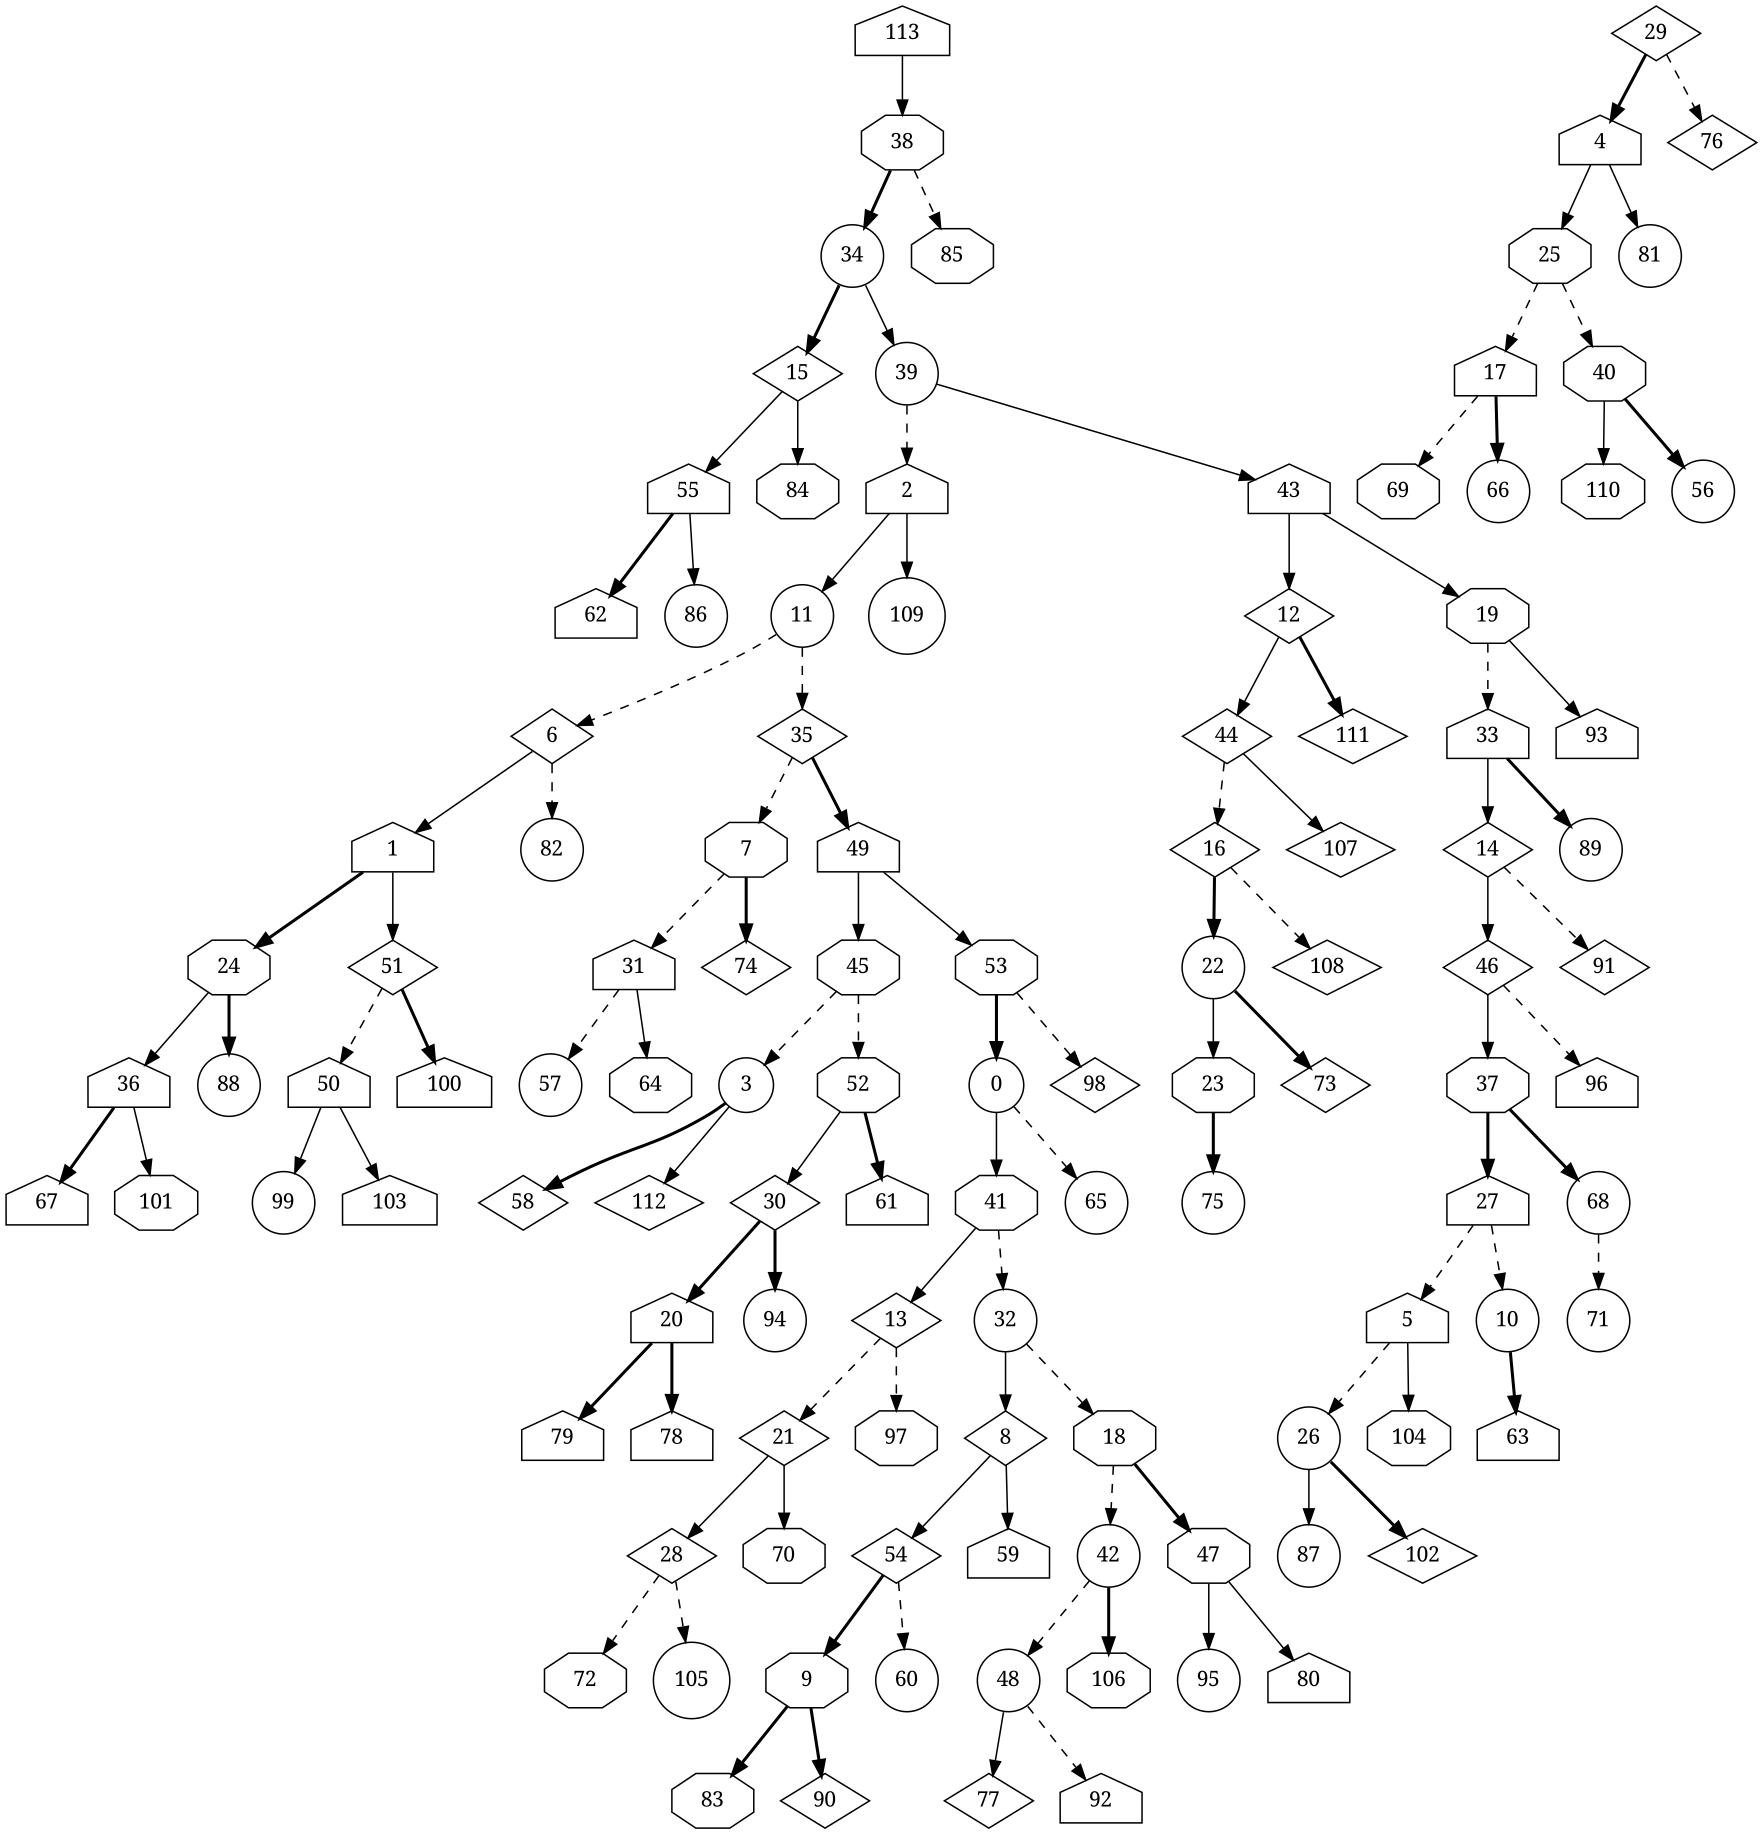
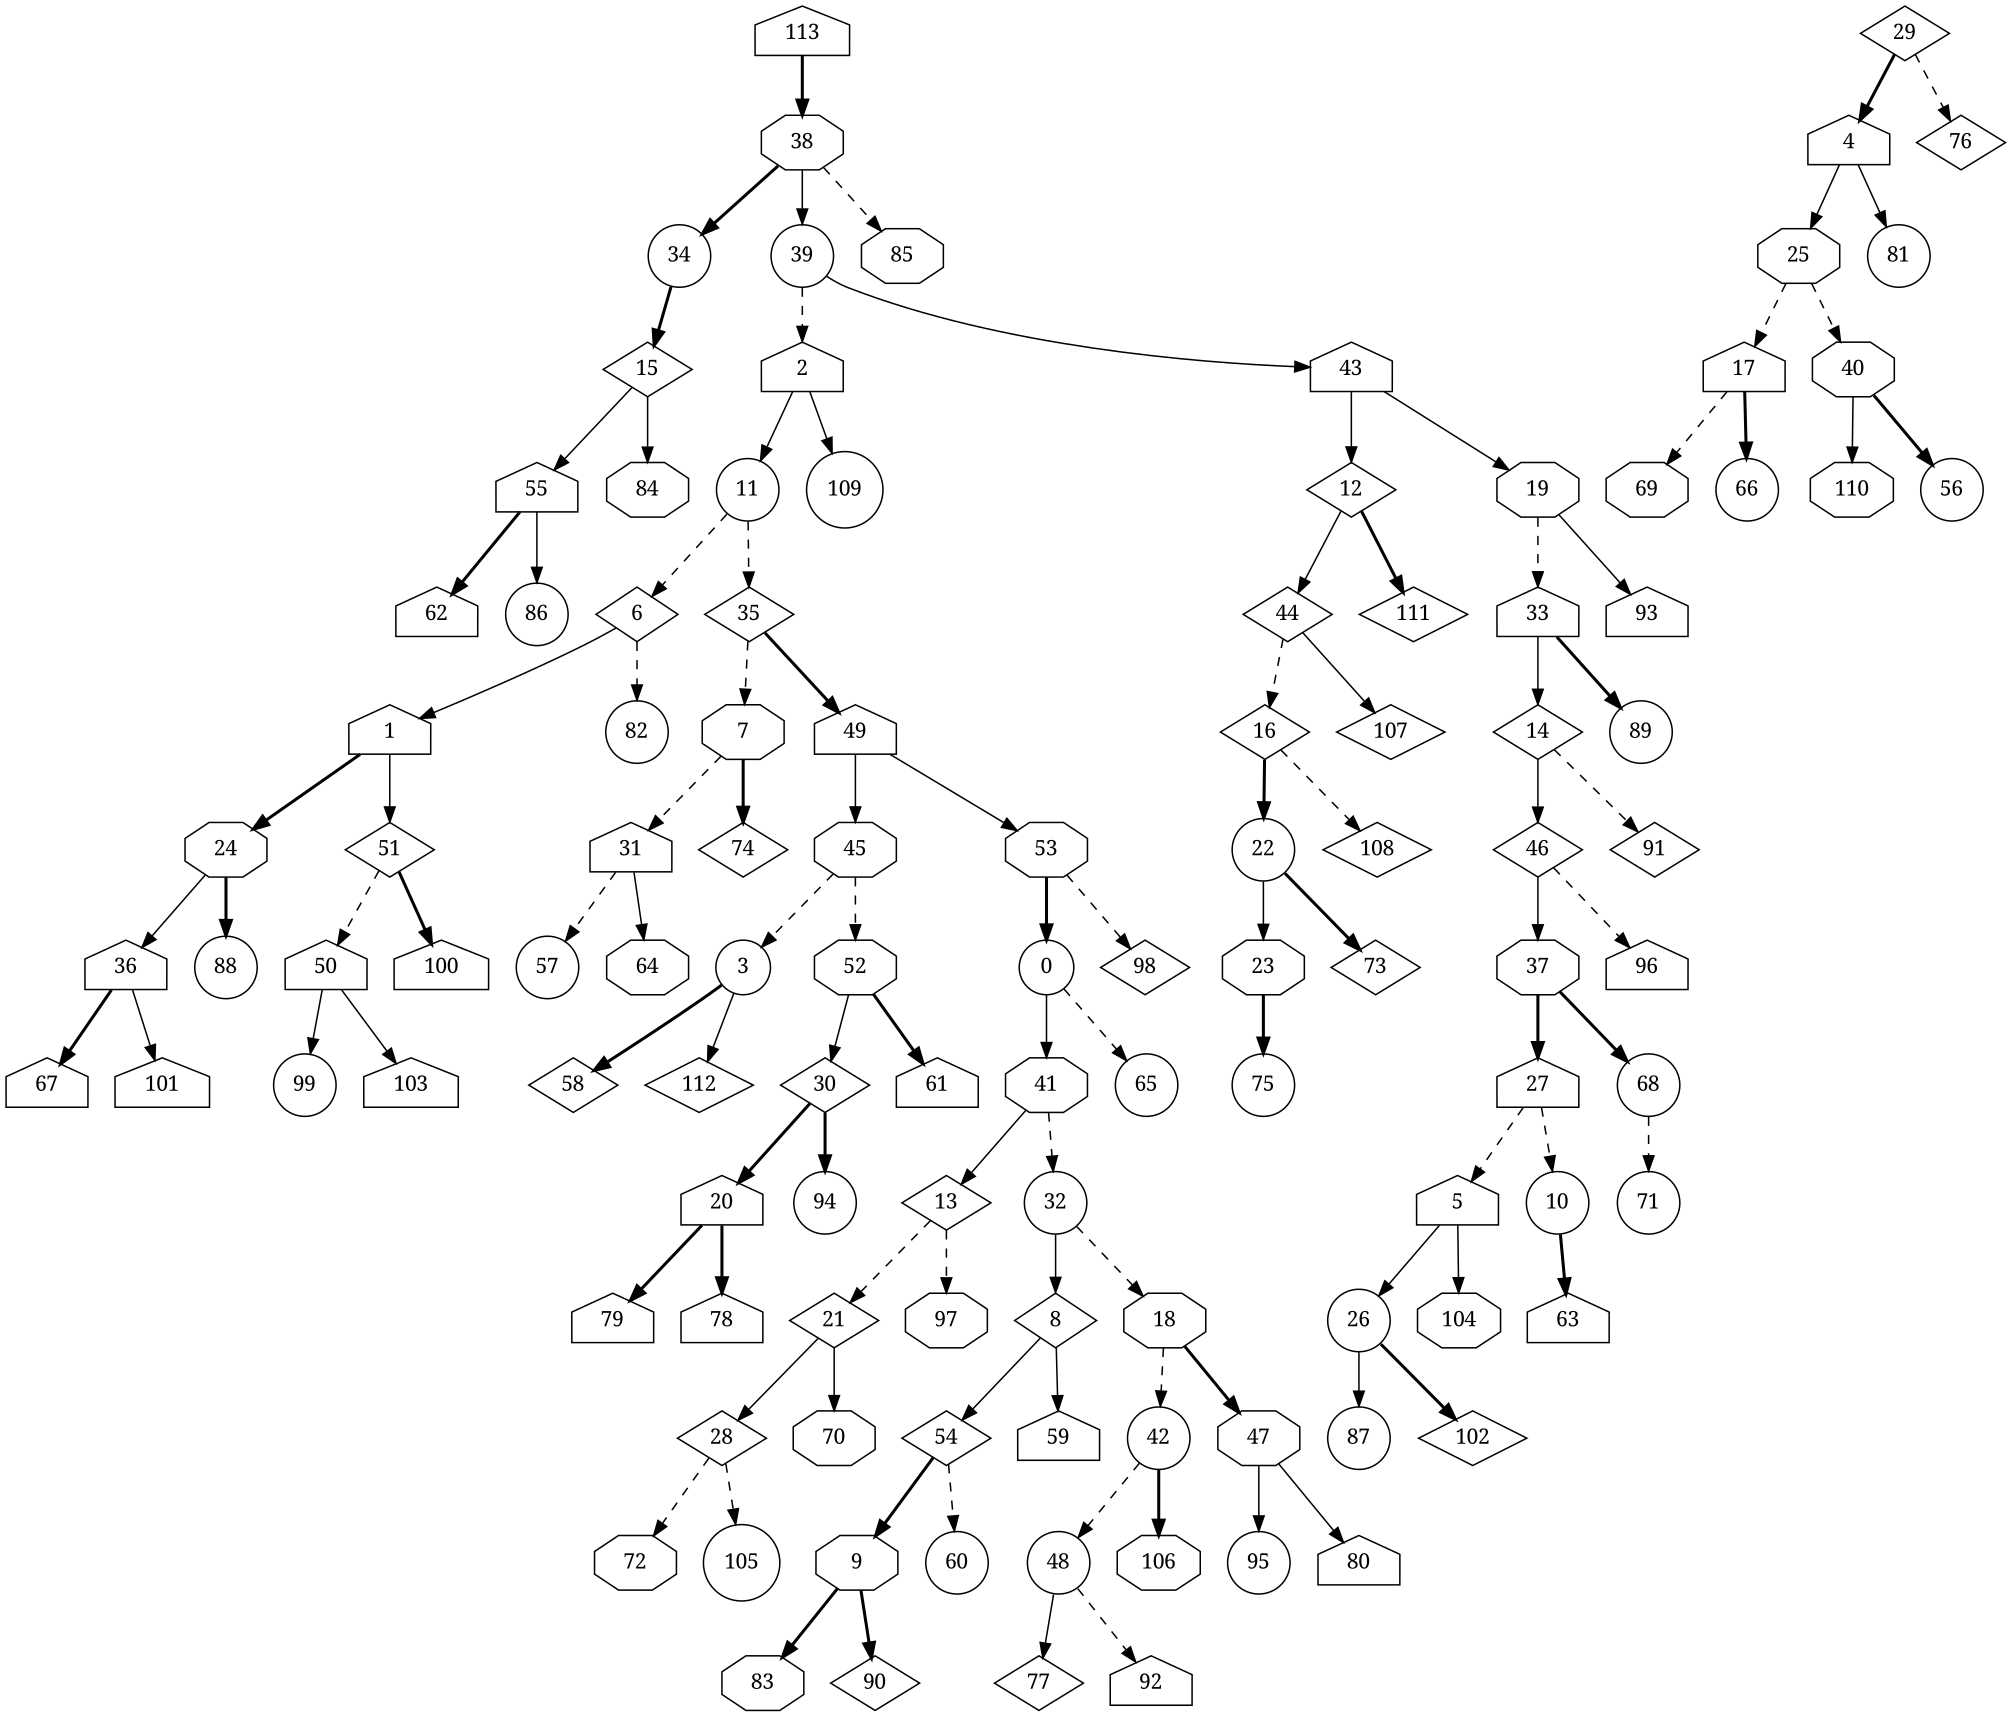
edge "113" -> "38": style solid -> bold
edge "34" -> "39": now "38" -> "39"
node "101": shape octagon -> house
edge "5" -> "26": style dashed -> solid
